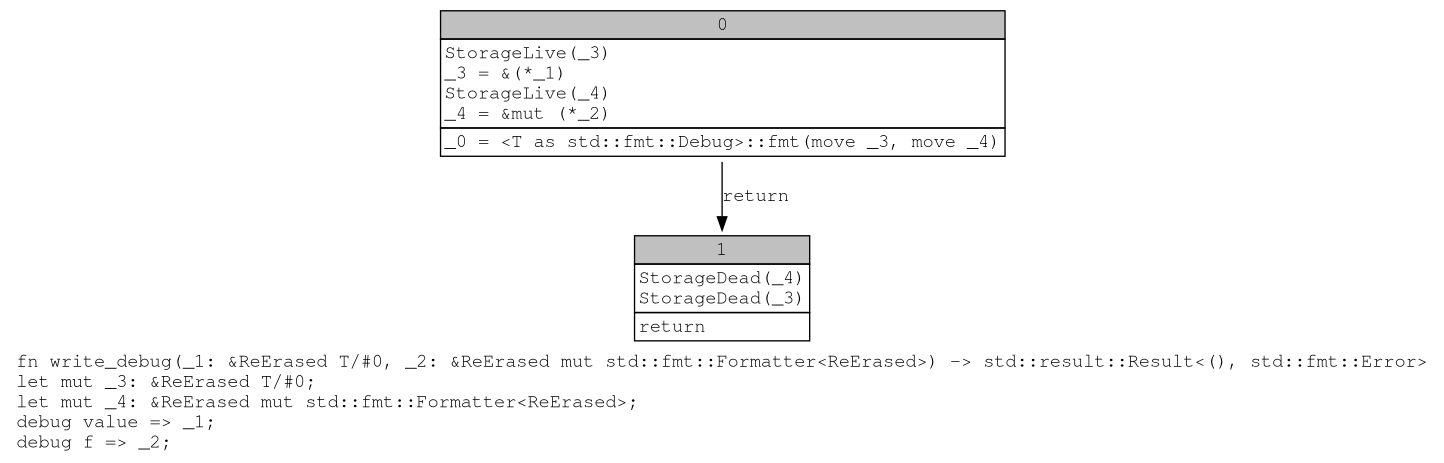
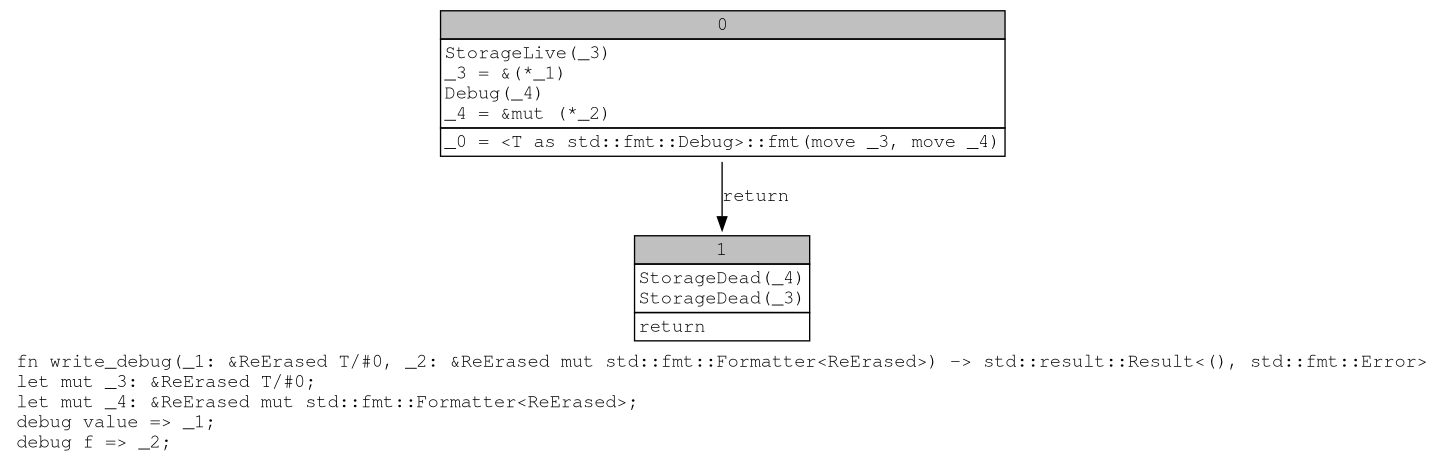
node "0": text "StorageLive(_4)" -> "Debug(_4)"
